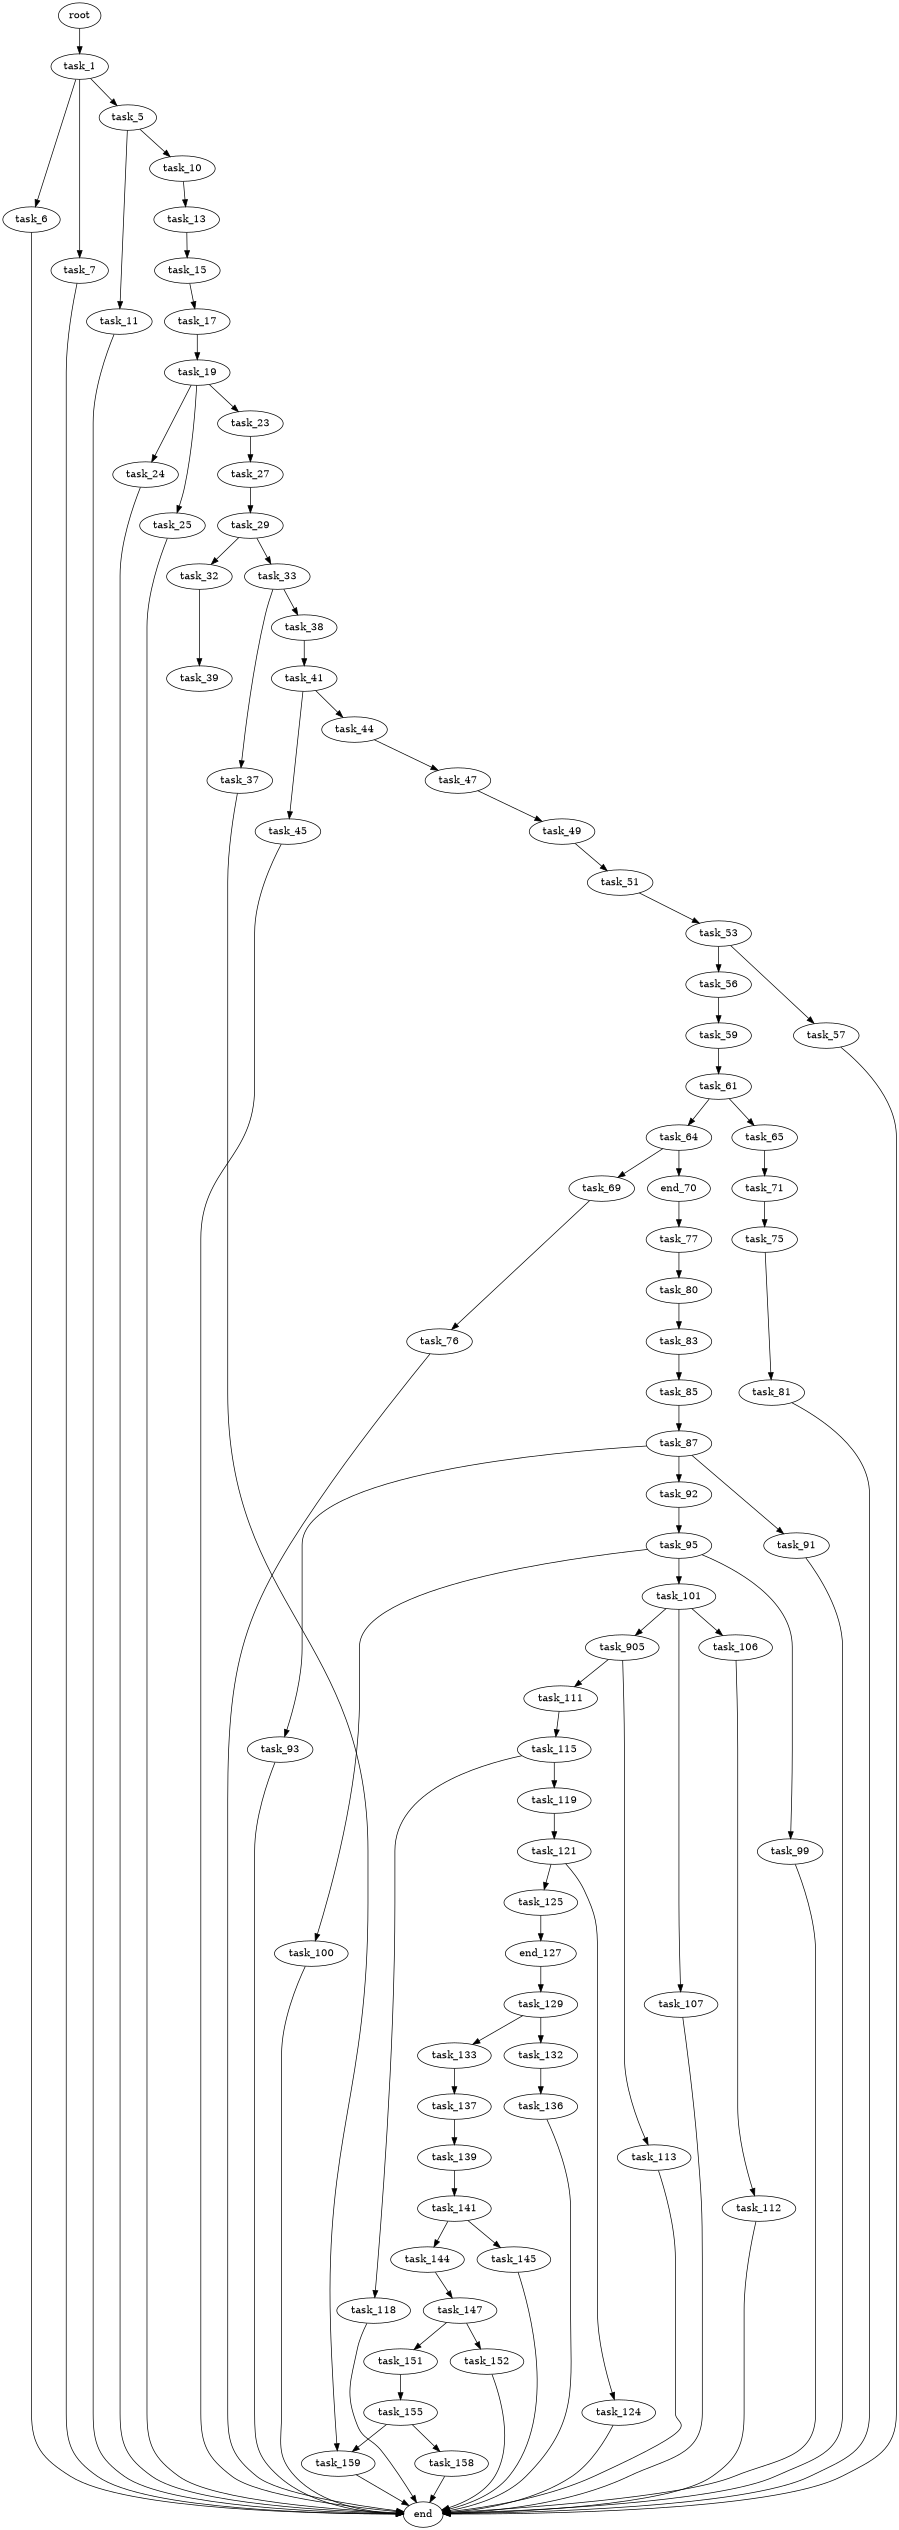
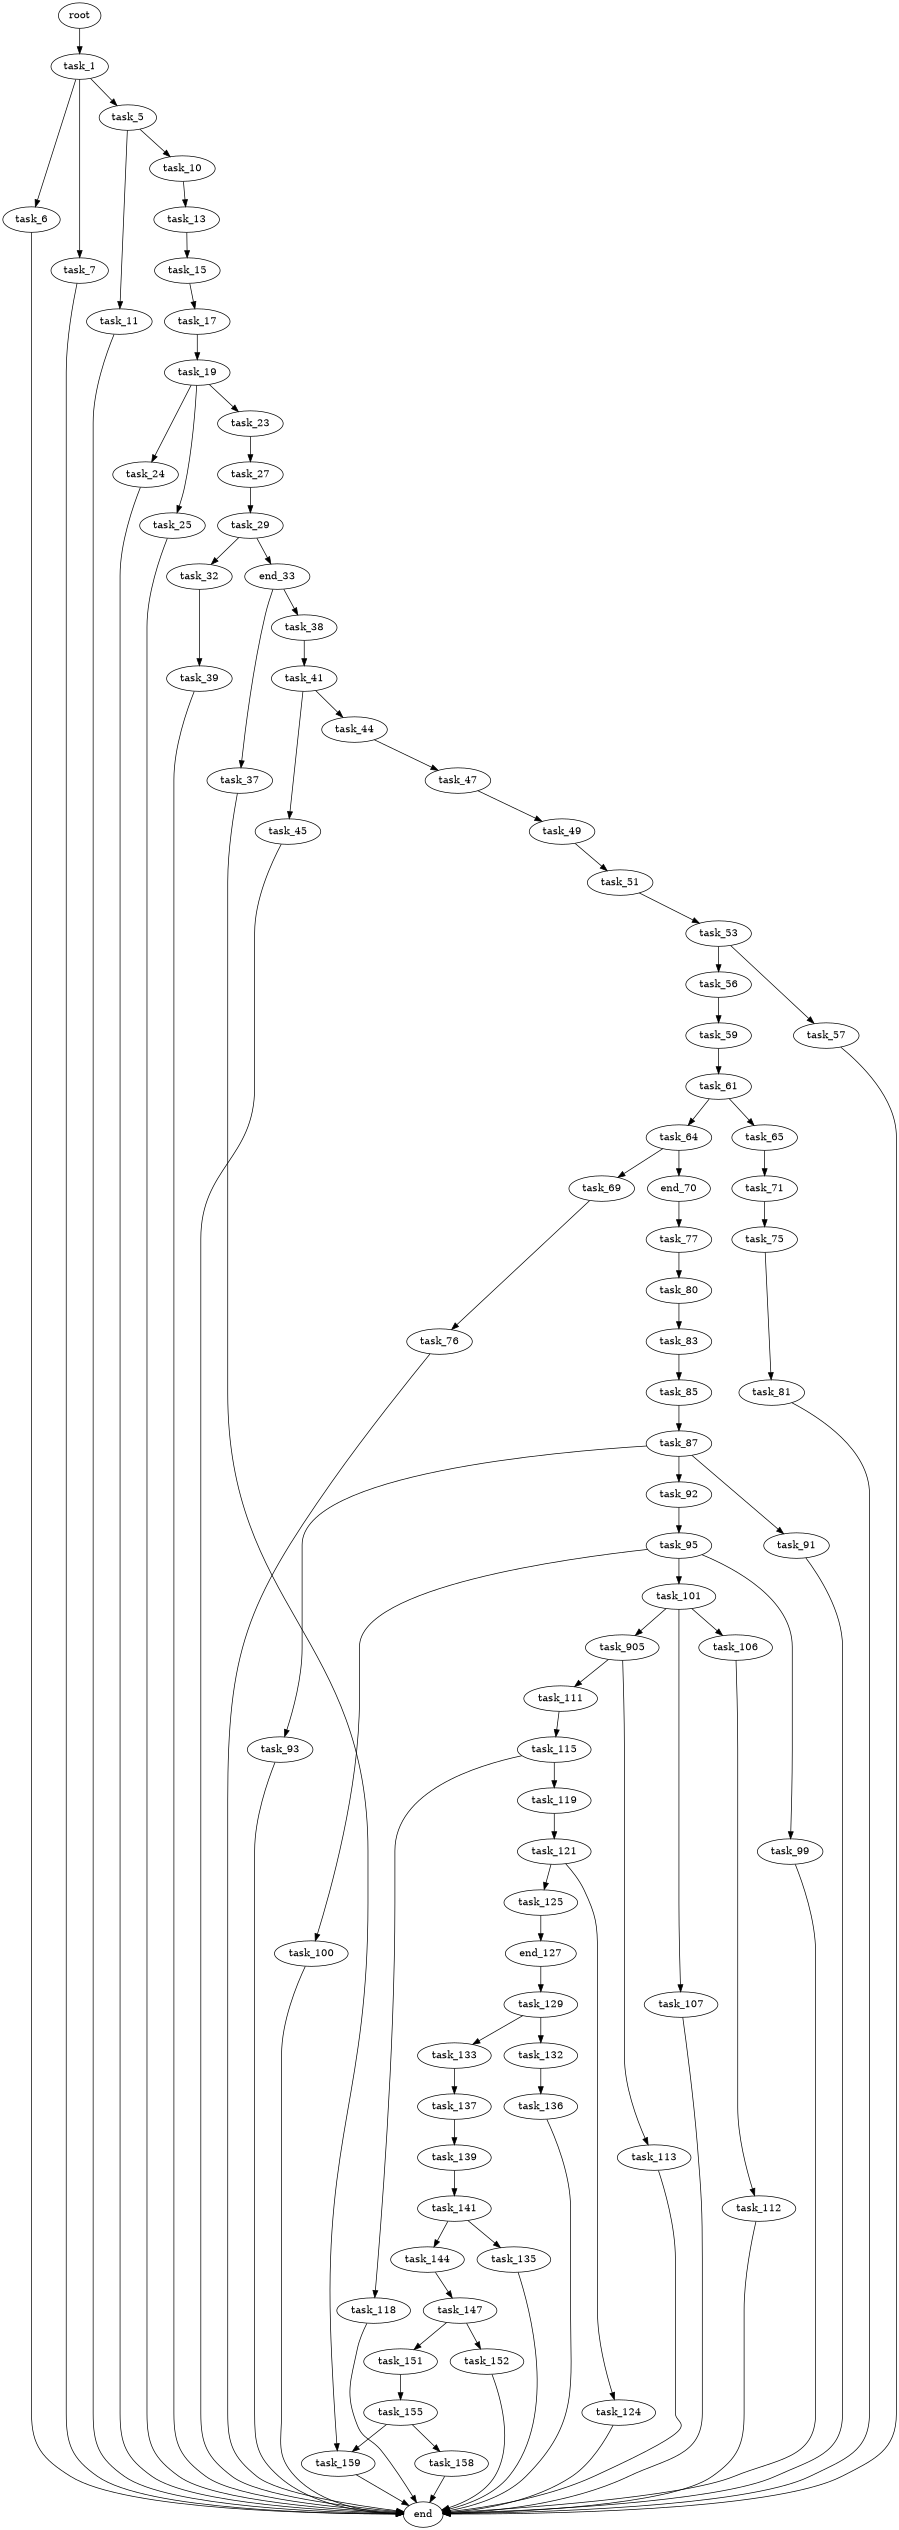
node "task_33": label "task_33" -> "end_33"
edge "task_39" -> "end": added
node "task_145": label "task_145" -> "task_135"
